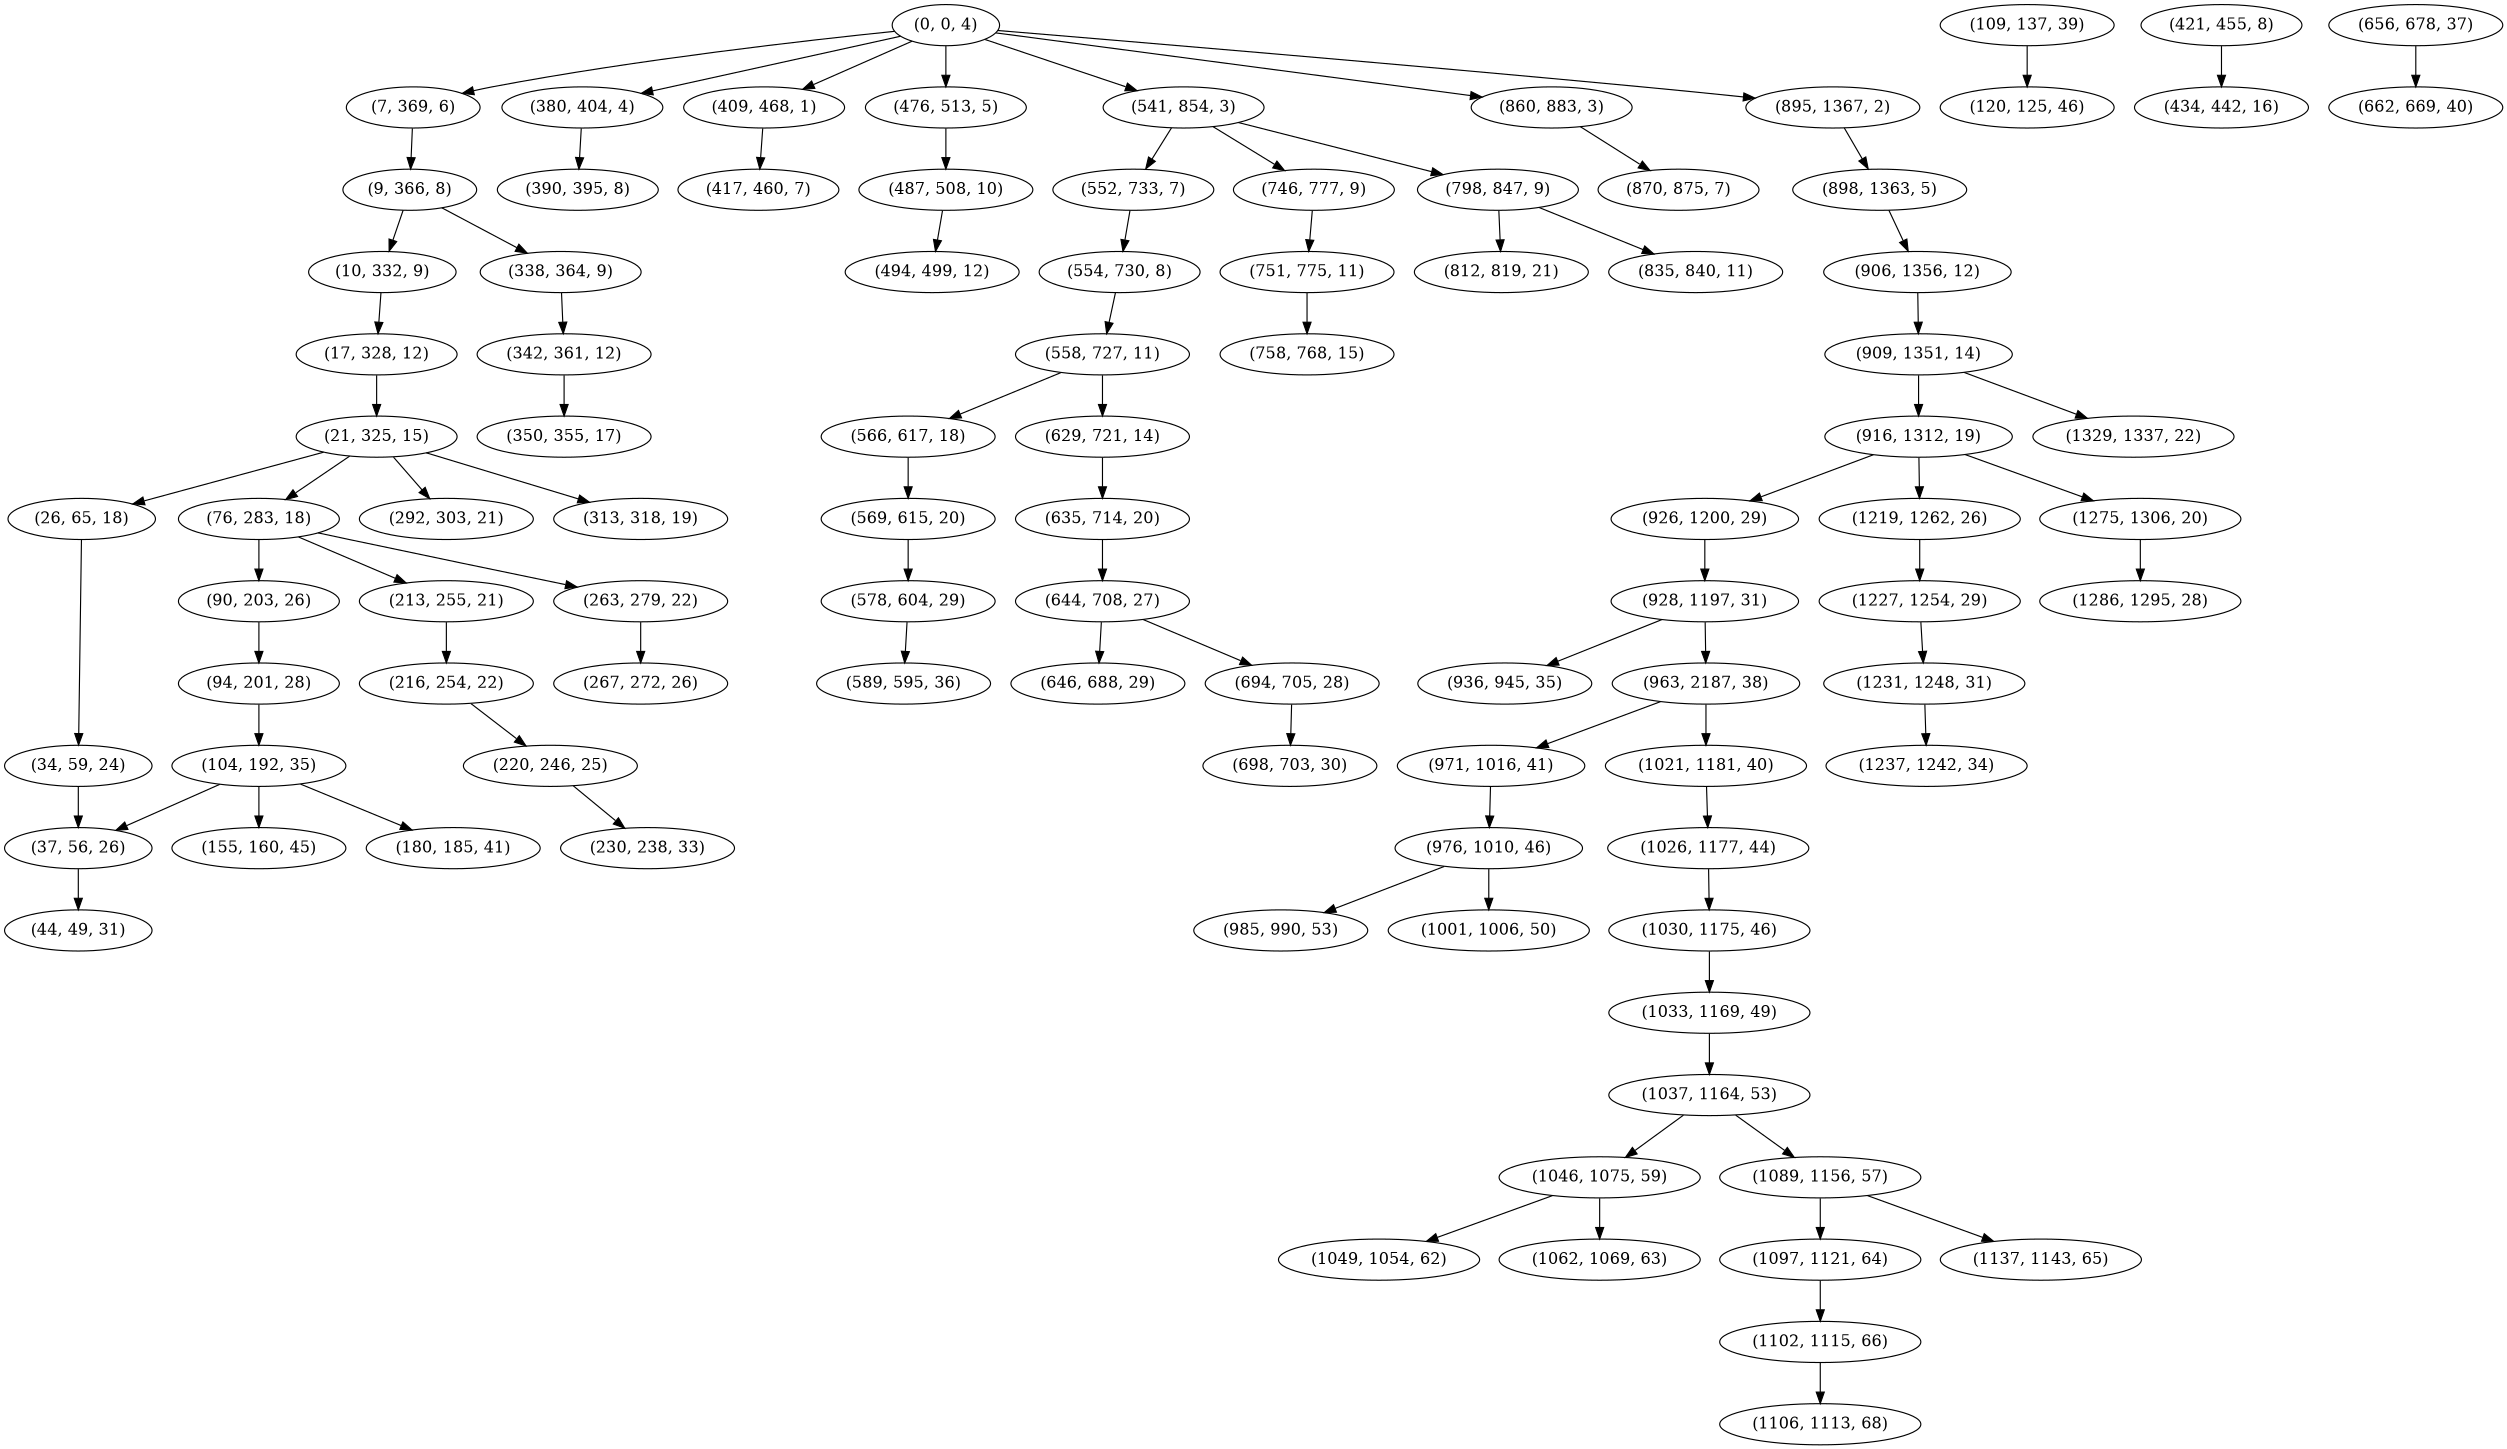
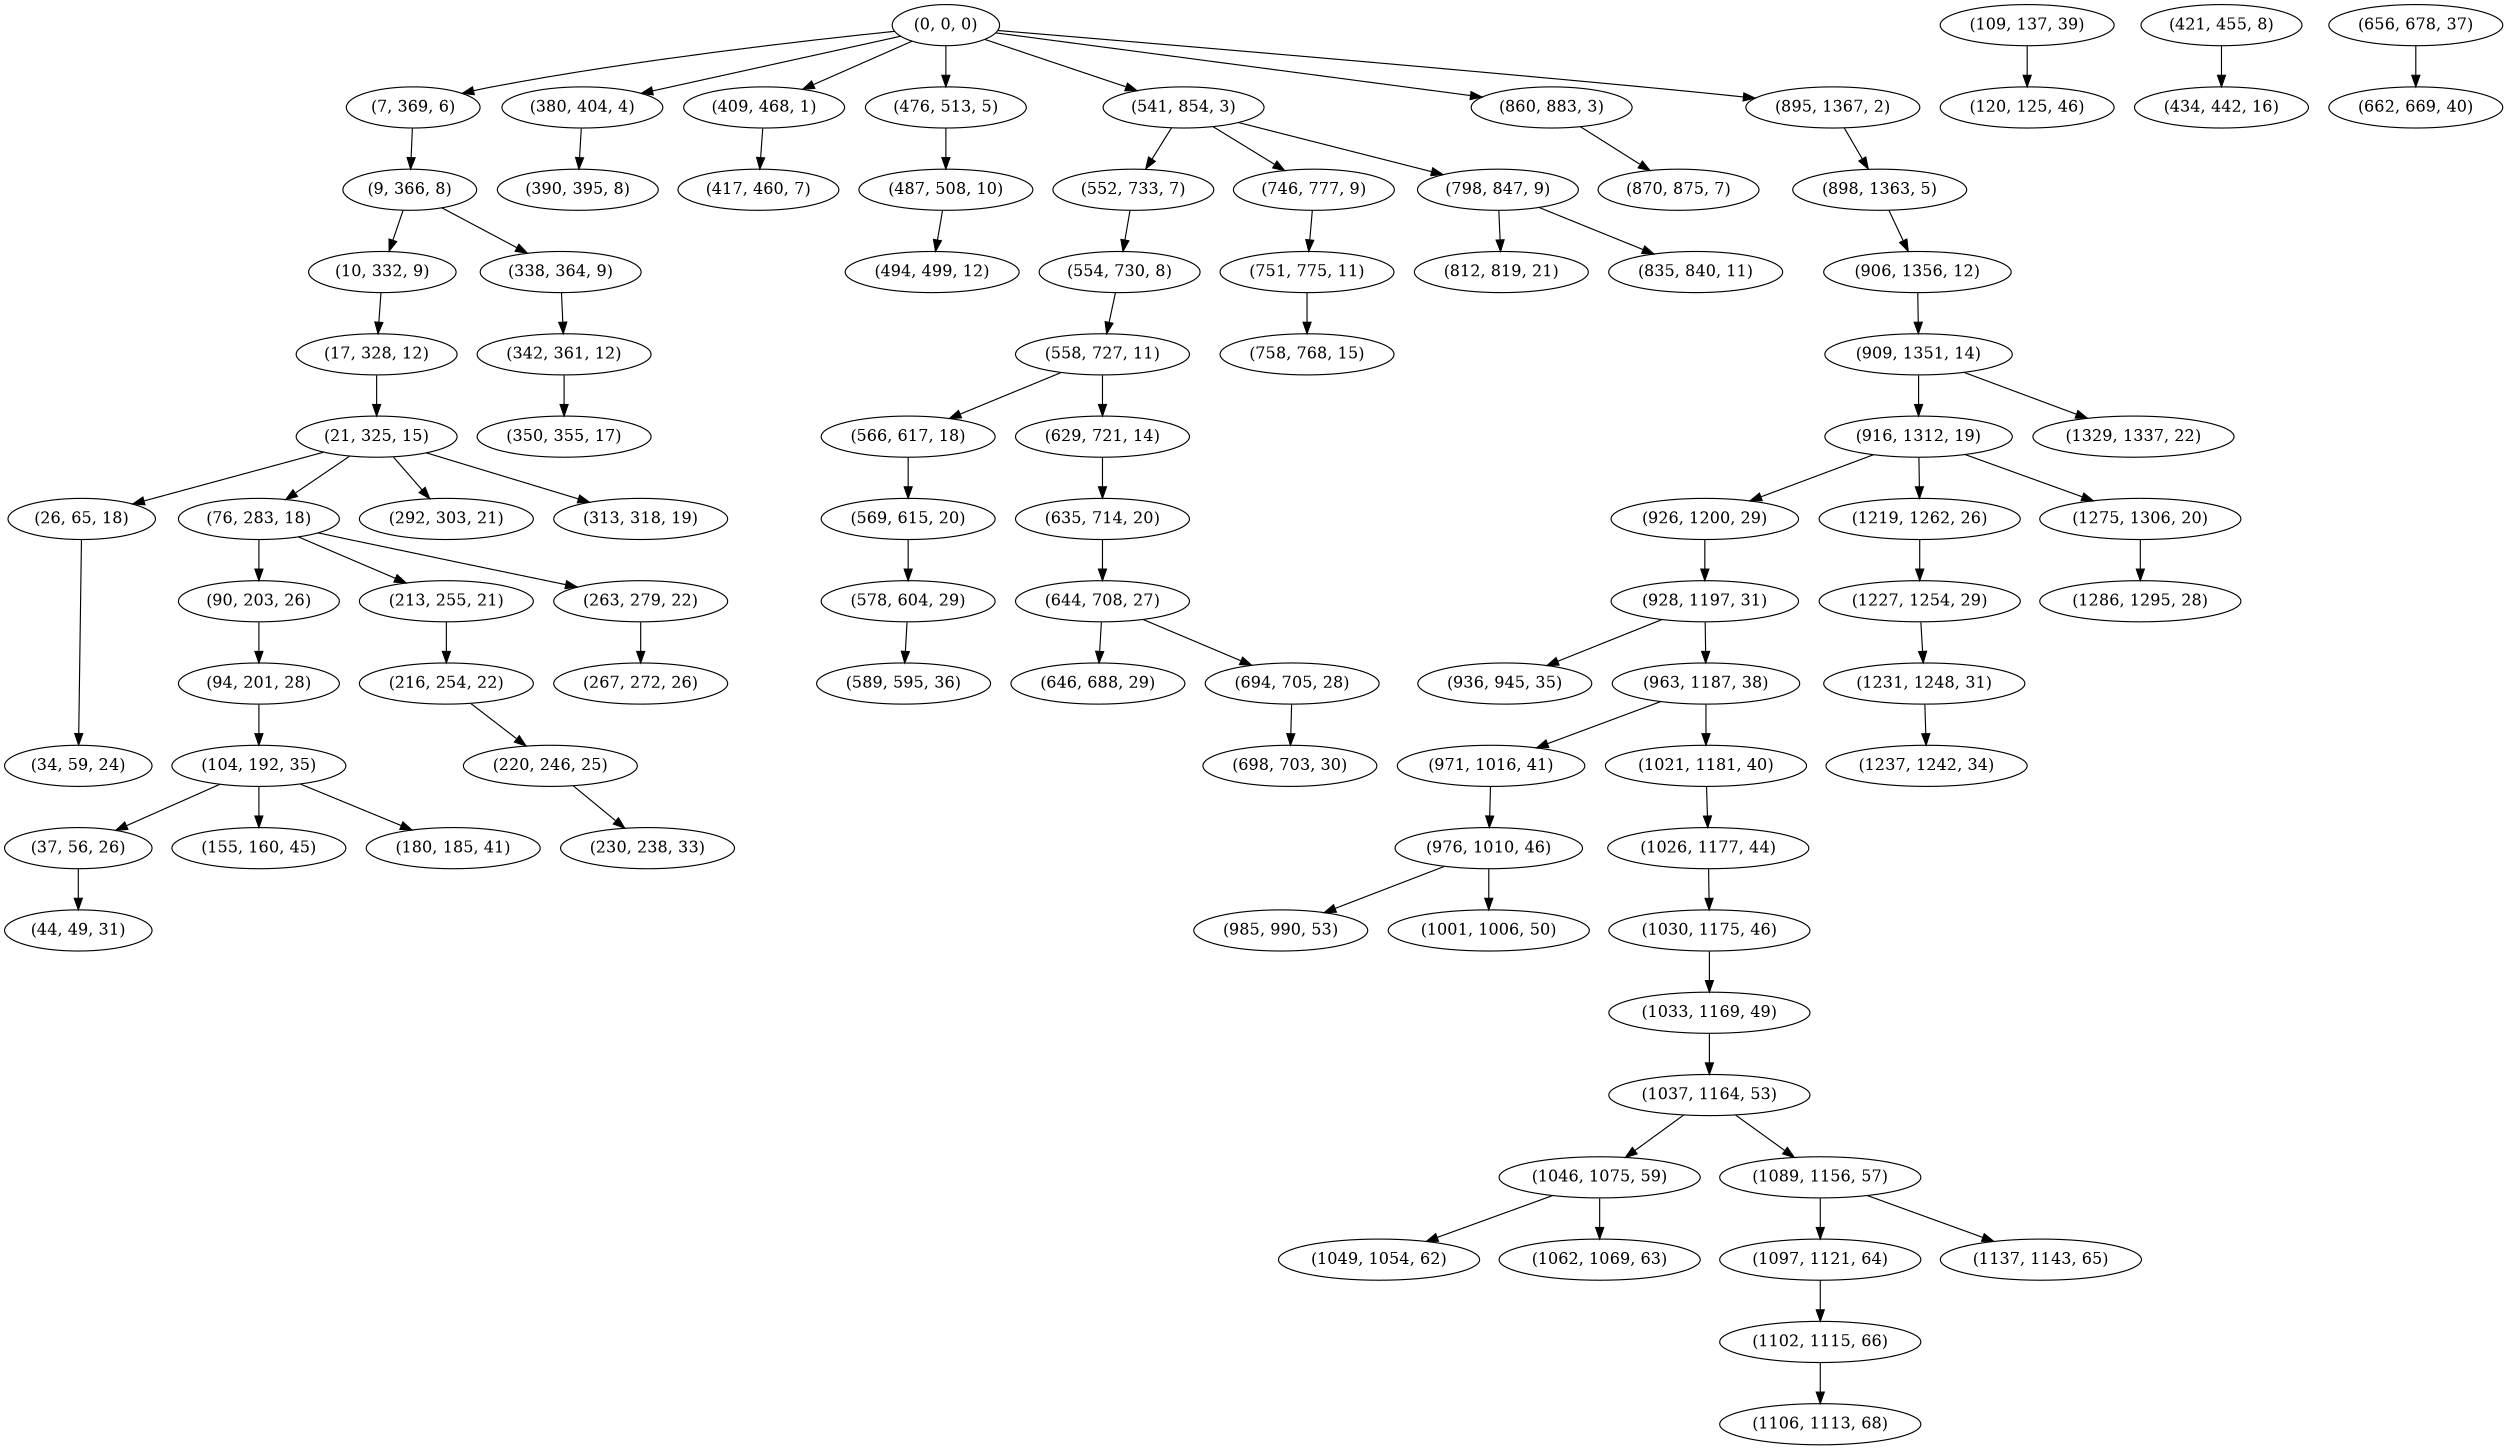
node "(0, 0, 4)": label "(0, 0, 4)" -> "(0, 0, 0)"
node "(963, 2187, 38)": label "(963, 2187, 38)" -> "(963, 1187, 38)"
edge "(34, 59, 24)" -> "(37, 56, 26)": removed
